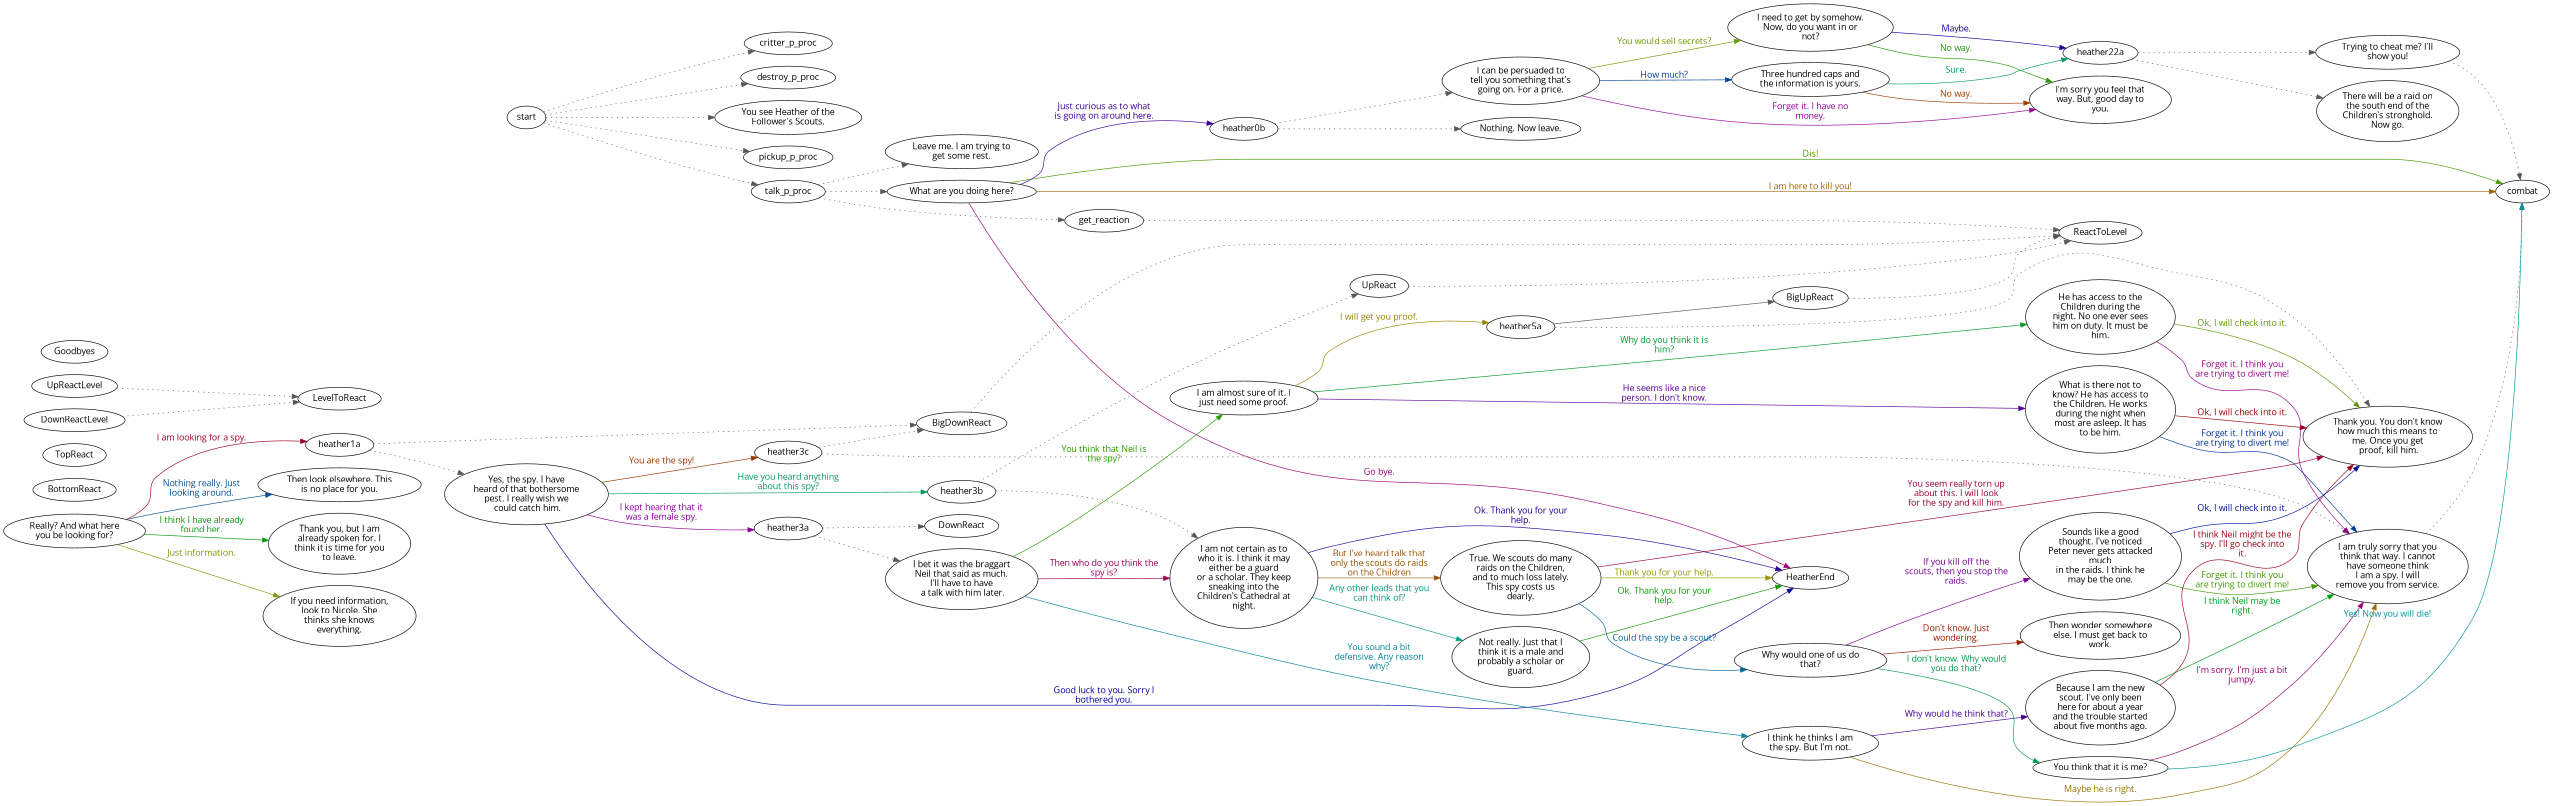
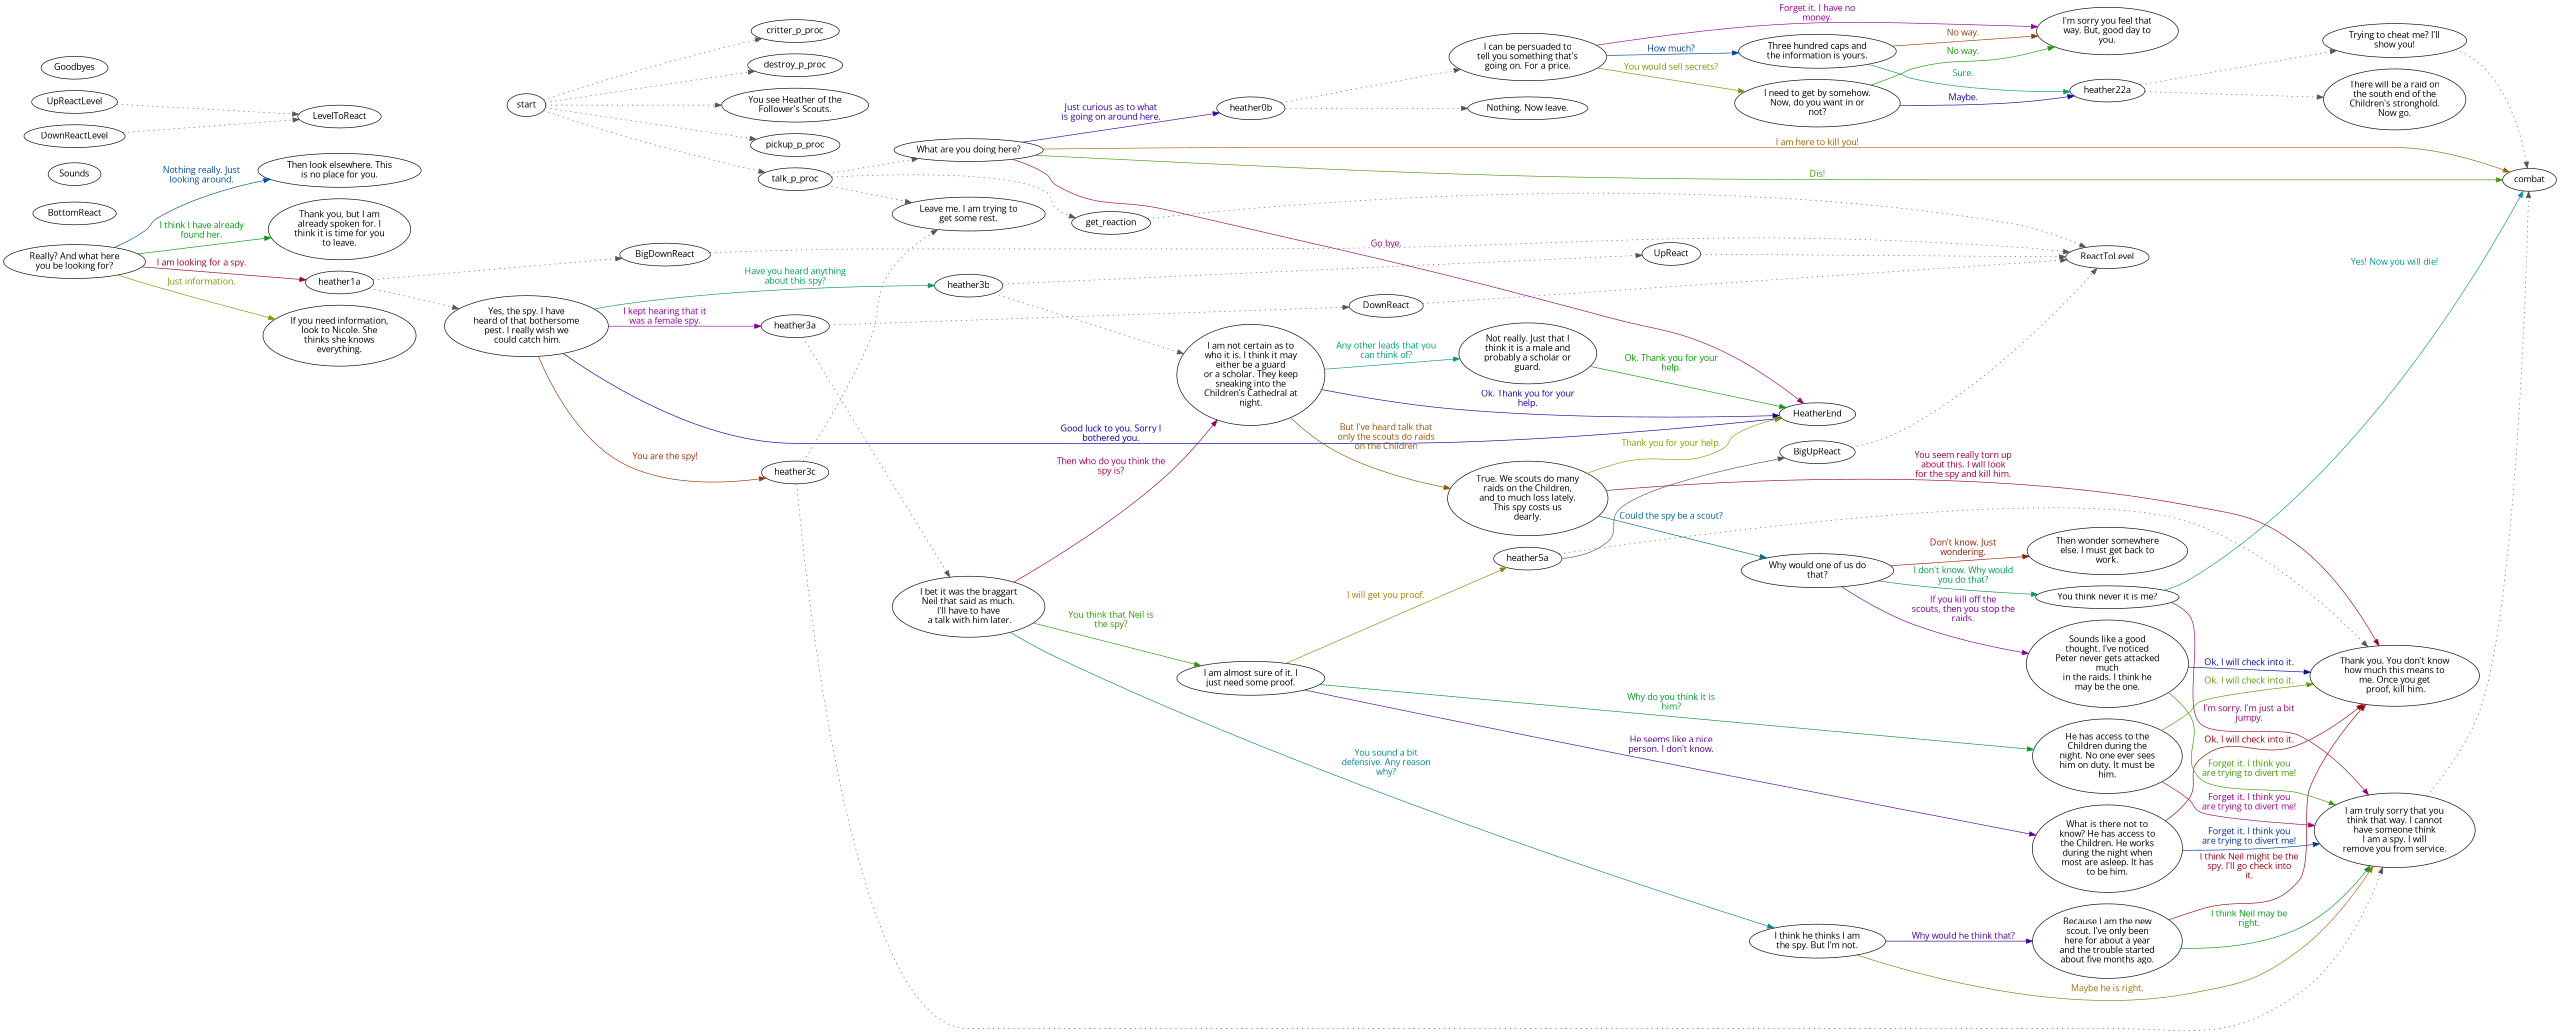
edge "DownReact" -> "ReactToLevel": added
edge "heather3c" -> "BigDownReact": now "heather3c" -> "Leave me. I am trying to get some rest."
node "TopReact": label "TopReact" -> "Sounds"
node "You think that it is me?": label "You think that it is me?" -> "You think never it is me?"
